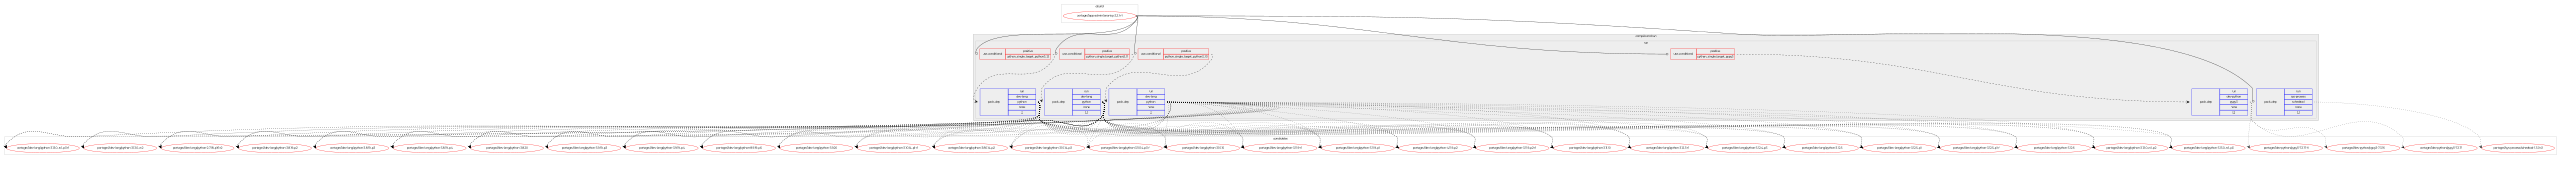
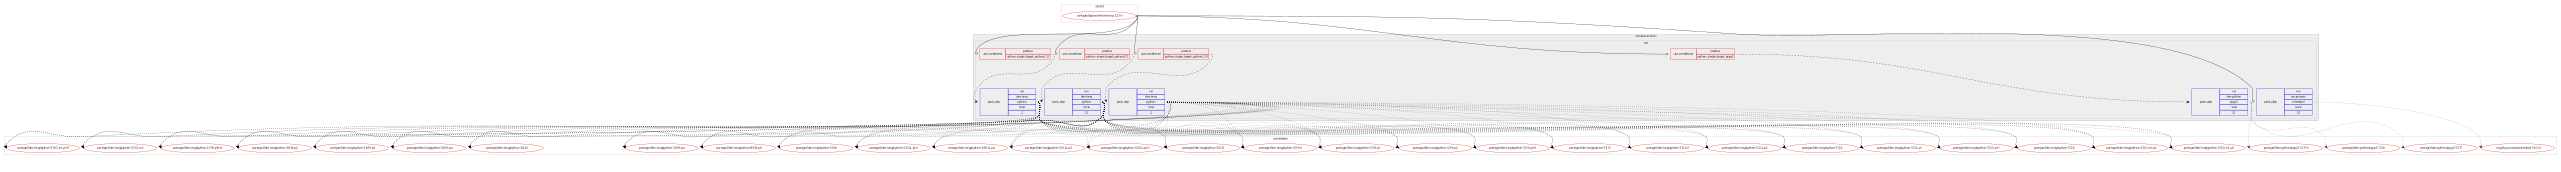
node "portage://dev-lang/python-3.9.19_p3": removed
node "portage://sys-process/schedtool-1.3.0-r2": label "portage://sys-process/schedtool-1.3.0-r2" -> "lang://sys-process/schedtool-1.3.0-r2"
